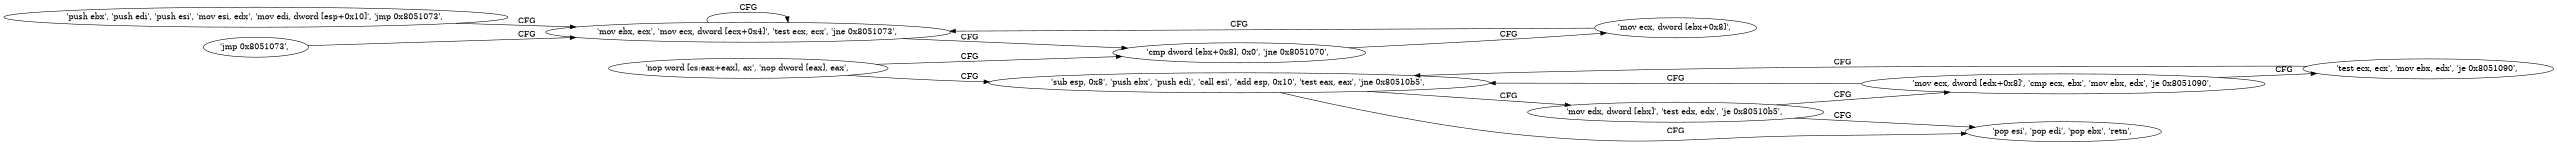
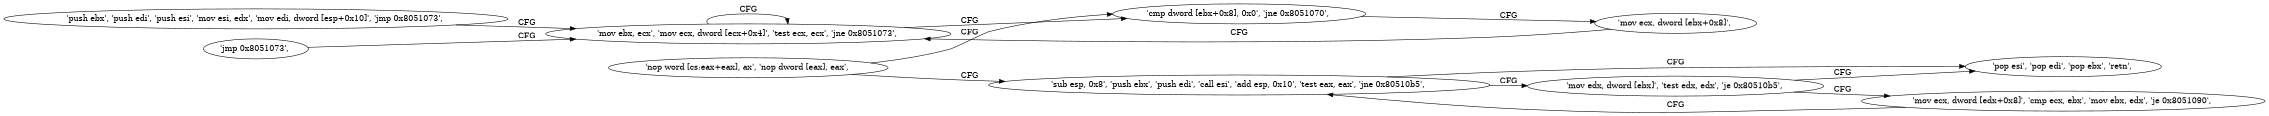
node "'test ecx, ecx', 'mov ebx, edx', 'je 0x8051090',": removed
